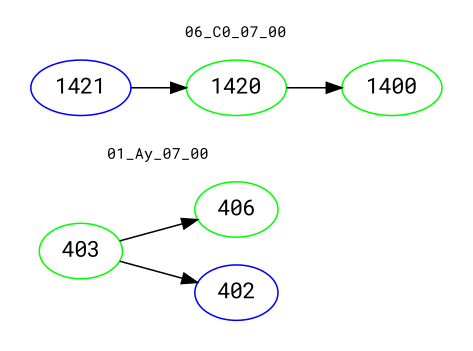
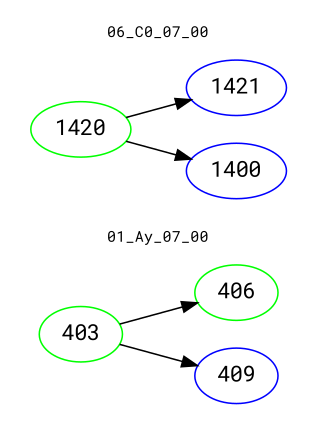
edge "1421" -> "1420": reversed
node "1400": color green -> blue
node "402": label "402" -> "409"
